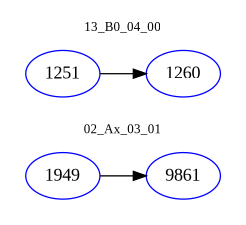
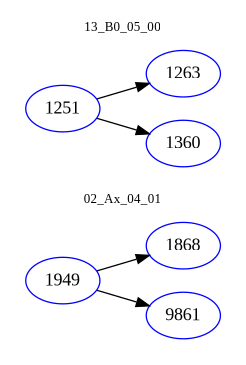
cluster "13_B0_04_00": label "13_B0_04_00" -> "13_B0_05_00"
node "1263": added
node "1260": label "1260" -> "1360"
cluster "02_Ax_03_01": label "02_Ax_03_01" -> "02_Ax_04_01"
node "1868": added
